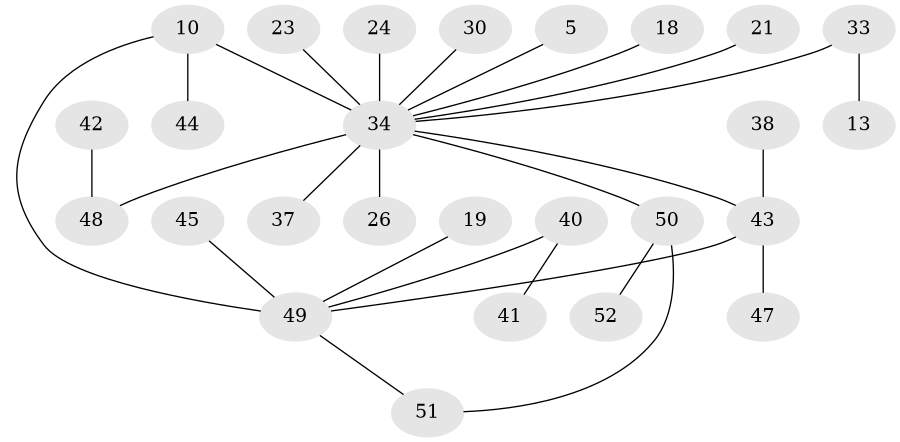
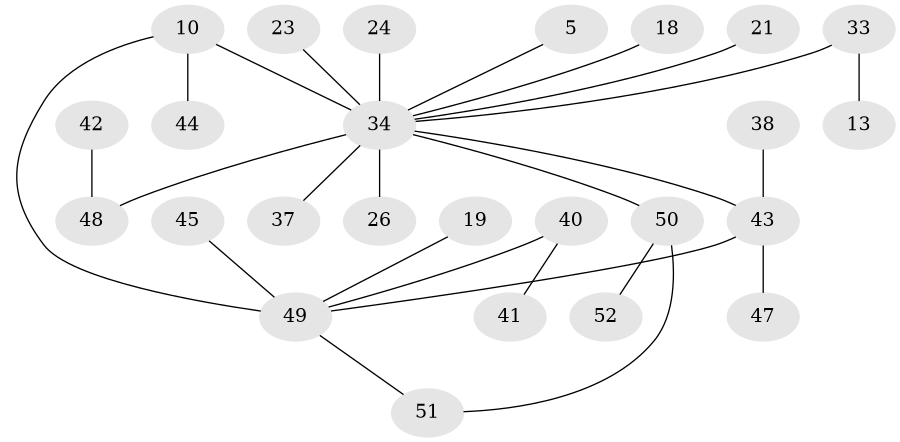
node "30": removed
